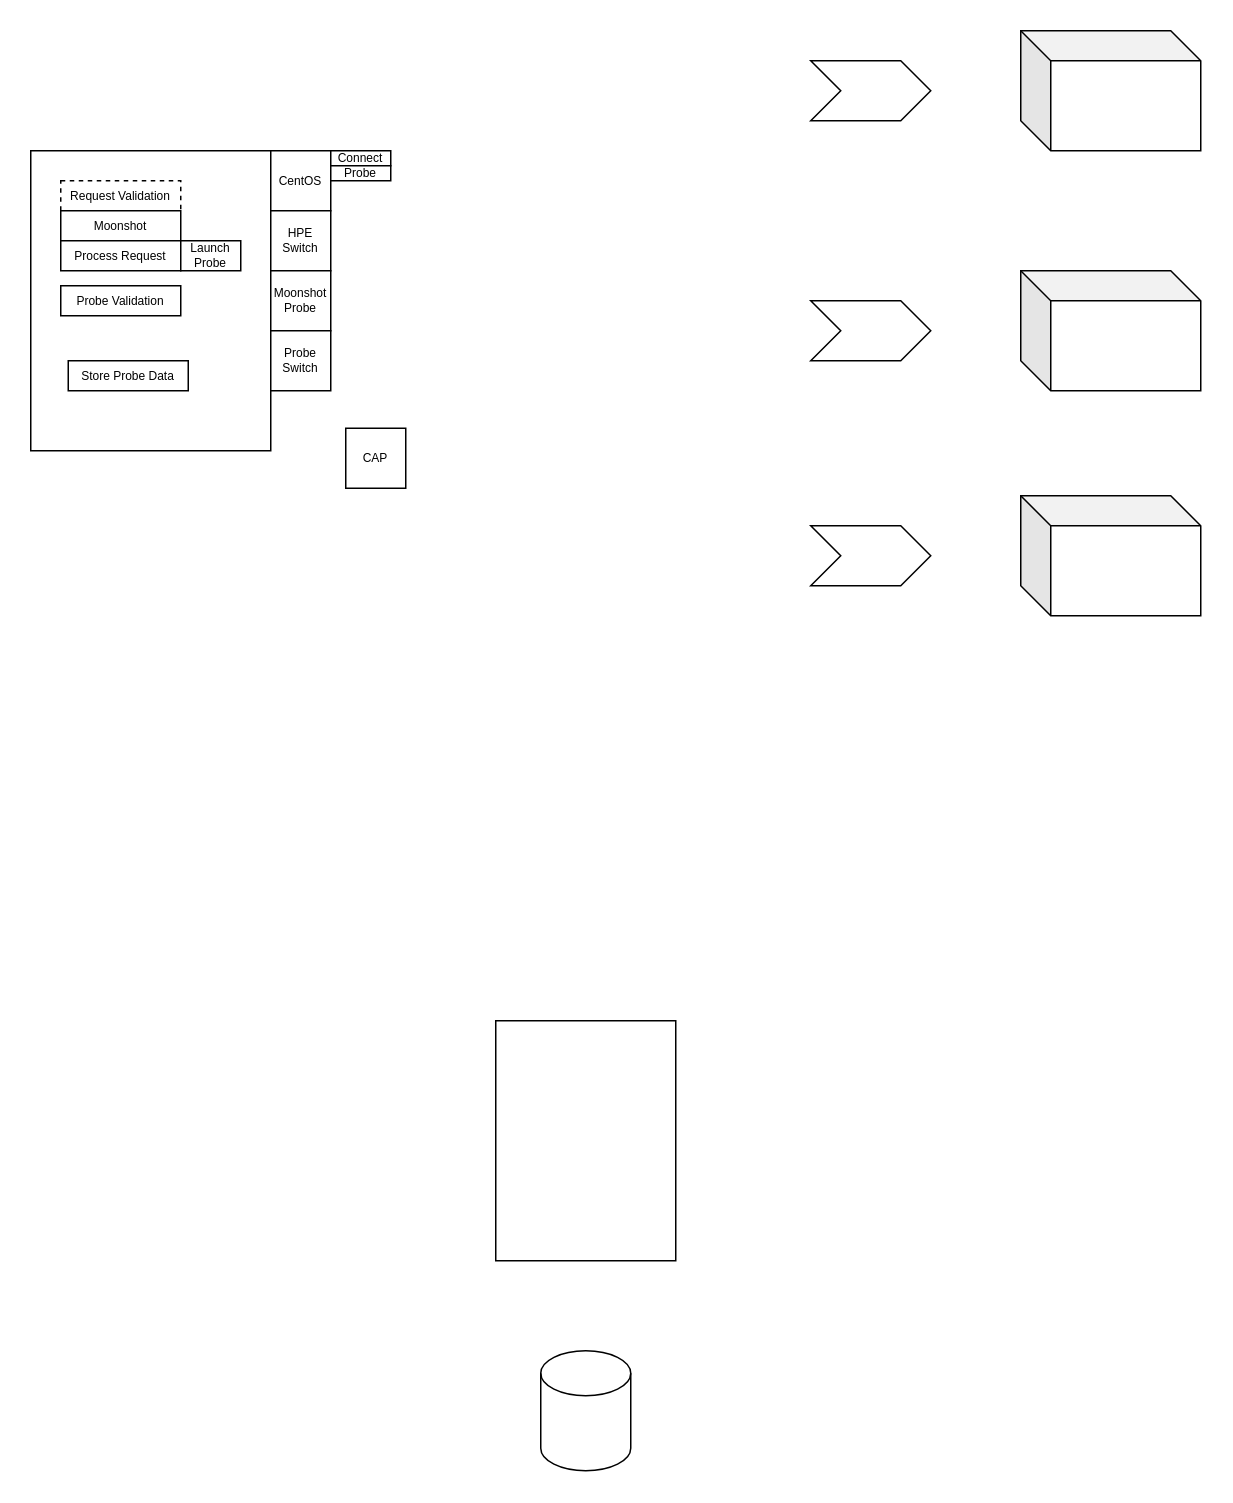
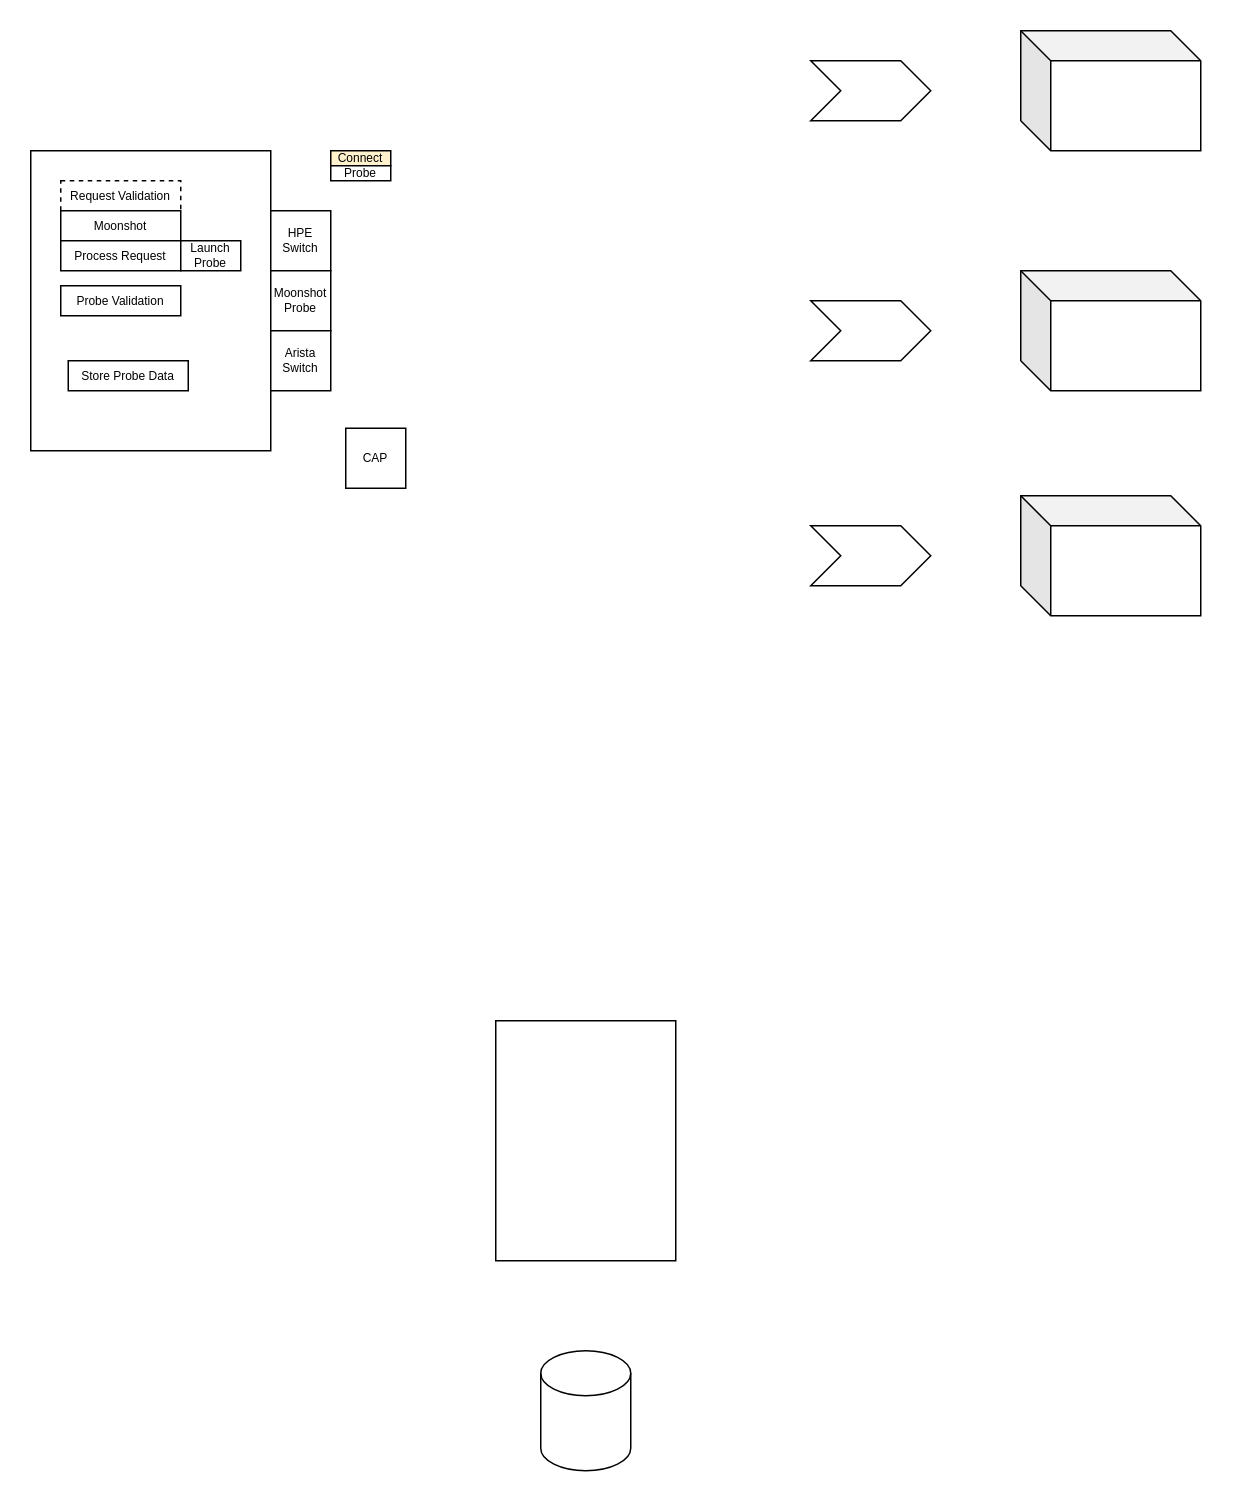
node "Connect": fillcolor #ffffff -> #fff2cc
node "CentOS": removed
node "Probe Switch": label "Probe Switch" -> "Arista Switch"
